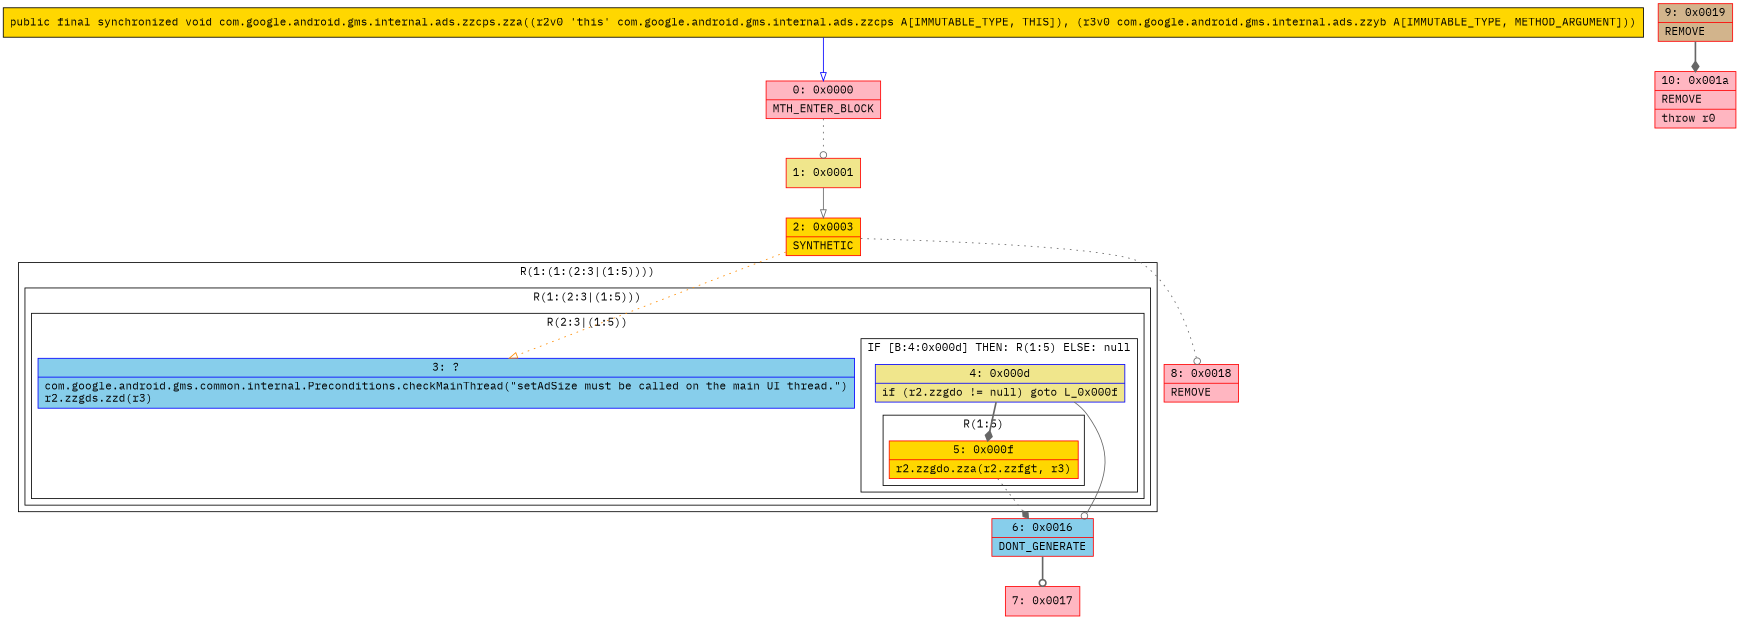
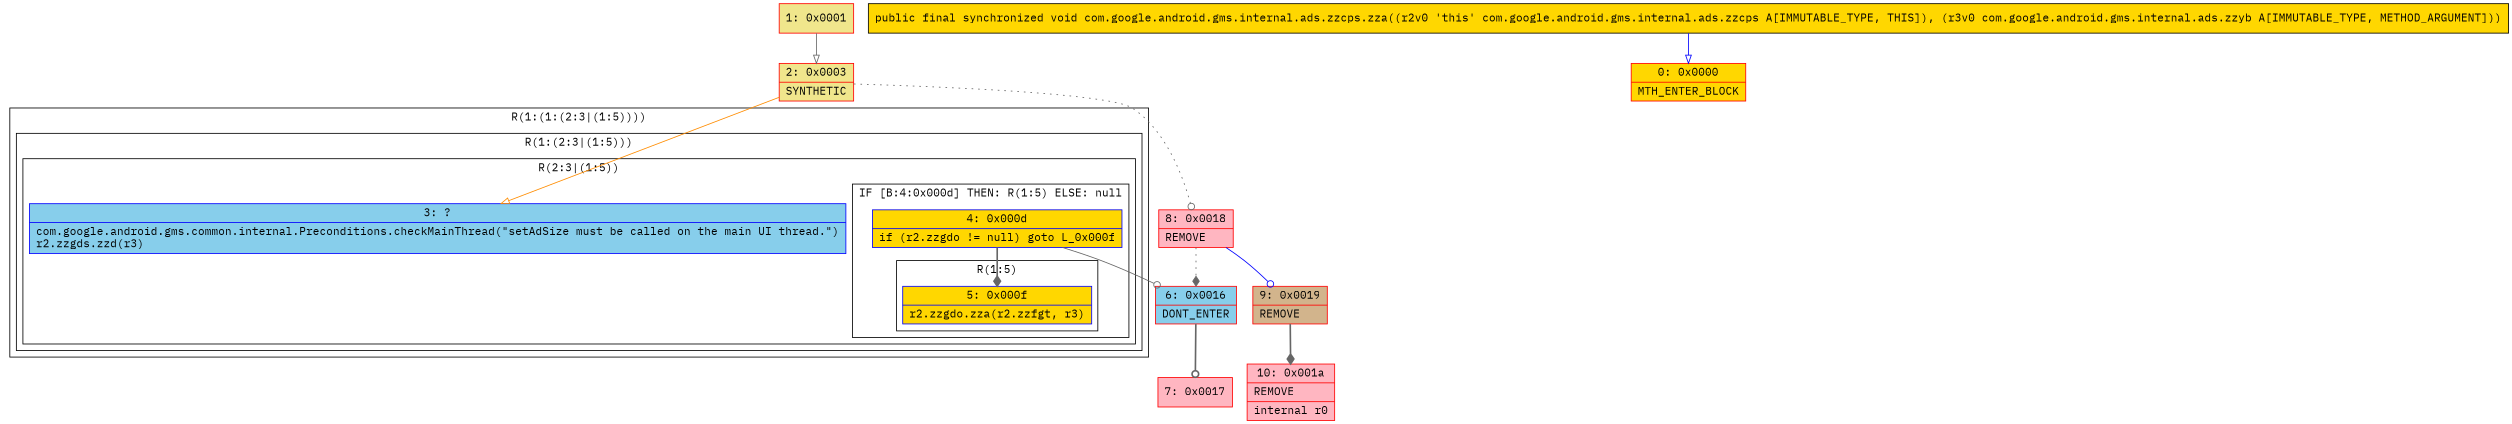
node "0: 0x0000": fillcolor lightpink -> gold
node "10: 0x001a": text "throw r0" -> "internal r0"
edge "0: 0x0000" -> "1: 0x0001": removed
node "2: 0x0003": fillcolor gold -> khaki
edge "8: 0x0018" -> "9: 0x0019": added
edge "2: 0x0003" -> "3: ?": style dotted -> solid
node "4: 0x000d": fillcolor khaki -> gold
node "5: 0x000f": color red -> blue
edge "5: 0x000f" -> "6: 0x0016": now "8: 0x0018" -> "6: 0x0016"
node "6: 0x0016": text "DONT_GENERATE" -> "DONT_ENTER"
